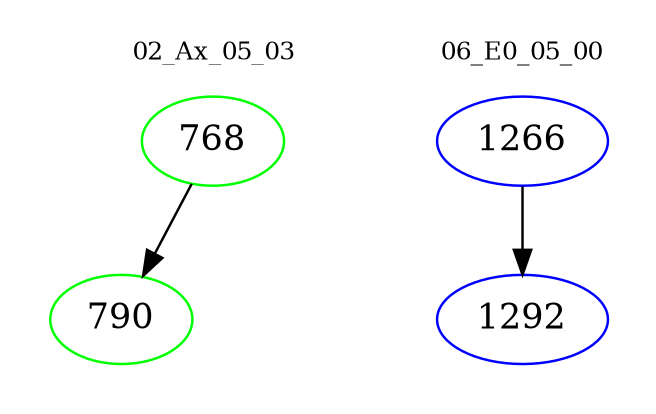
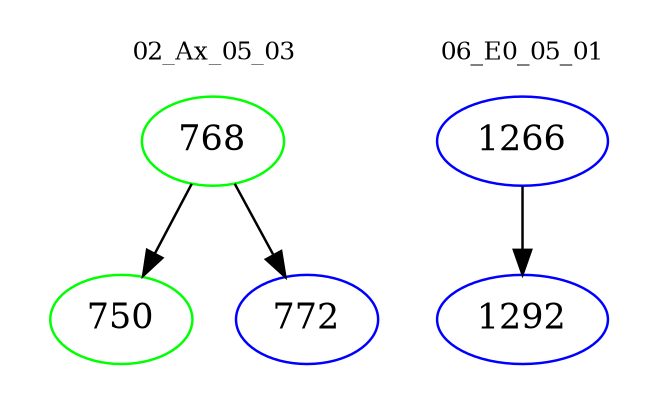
cluster "06_E0_05_00": label "06_E0_05_00" -> "06_E0_05_01"
node "790": label "790" -> "750"
node "772": added
